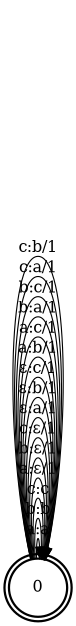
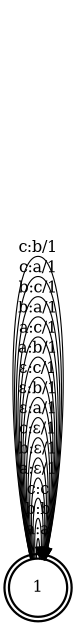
node "0": label "0" -> "1"
